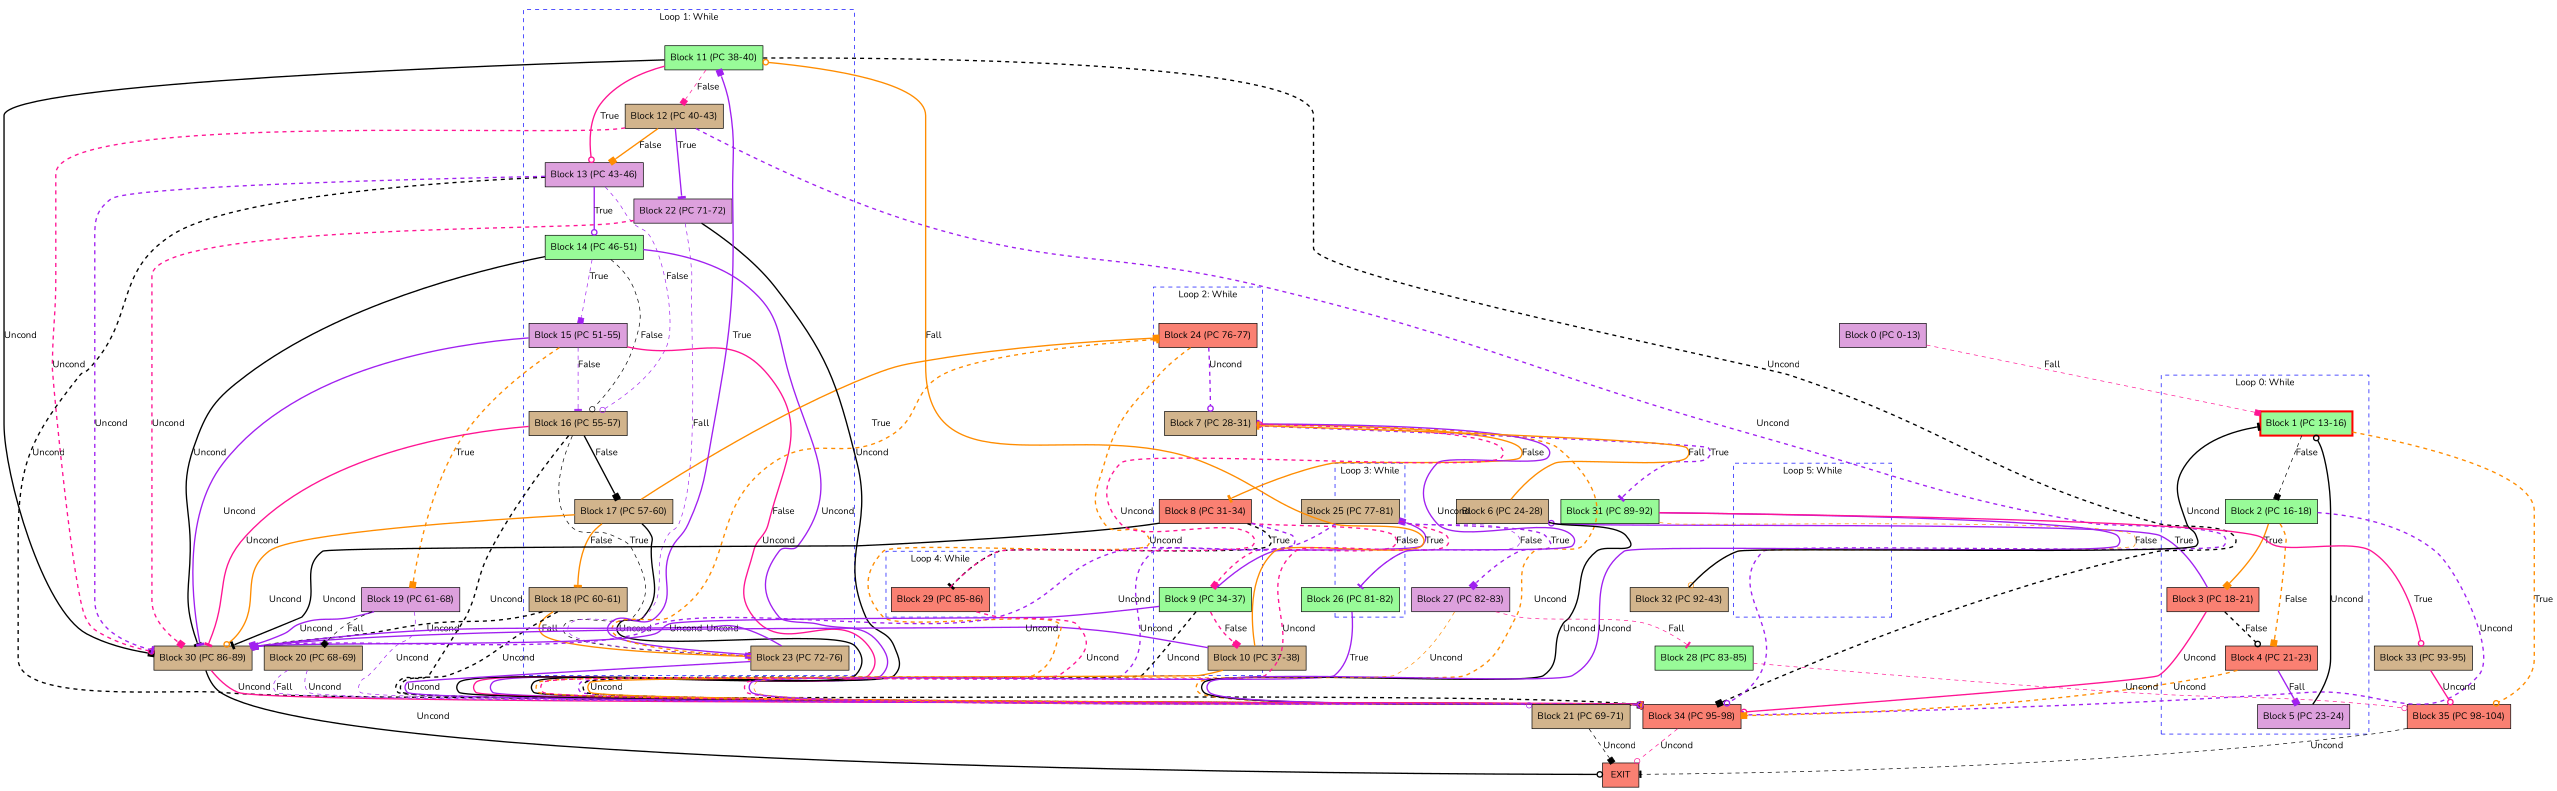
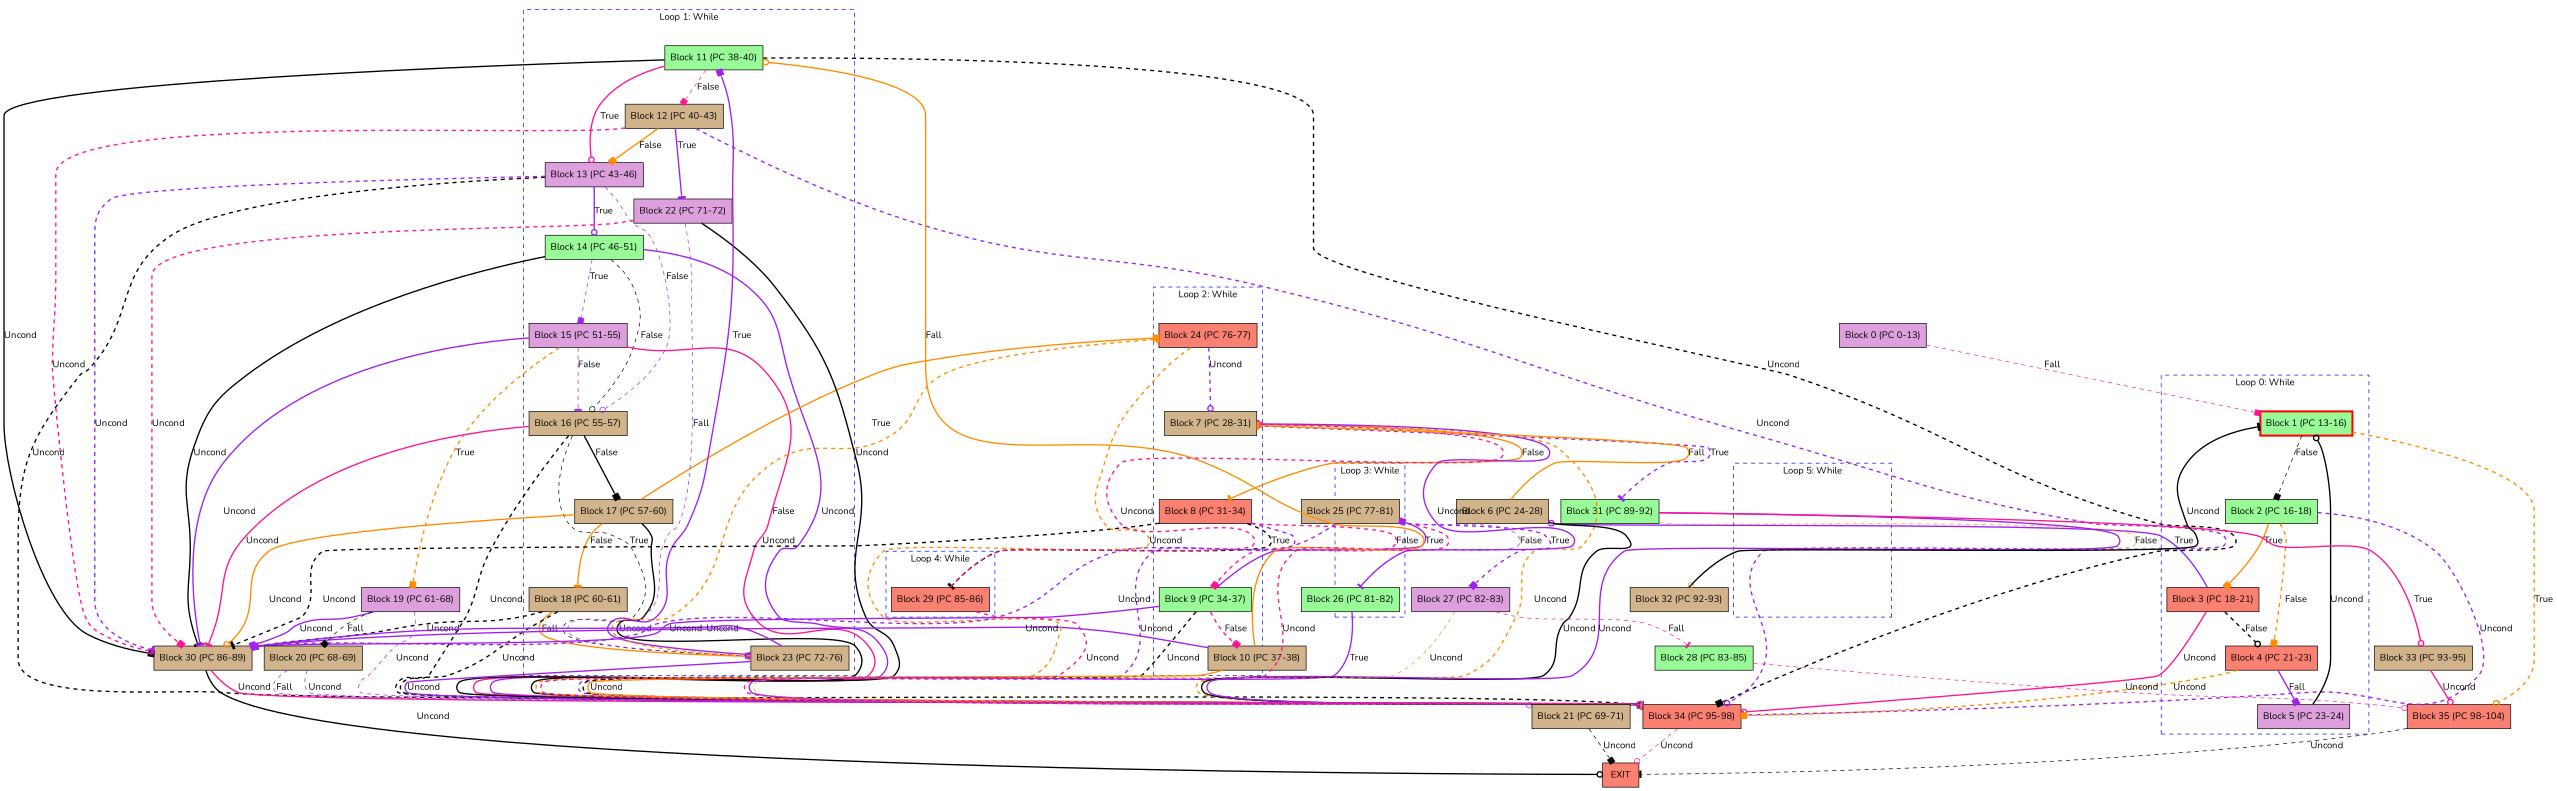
edge "Block 8 (PC 31-34)" -> "Block 30 (PC 86-89)": style bold -> dashed
node "Block 32 (PC 92-43)": label "Block 32 (PC 92-43)" -> "Block 32 (PC 92-93)"
